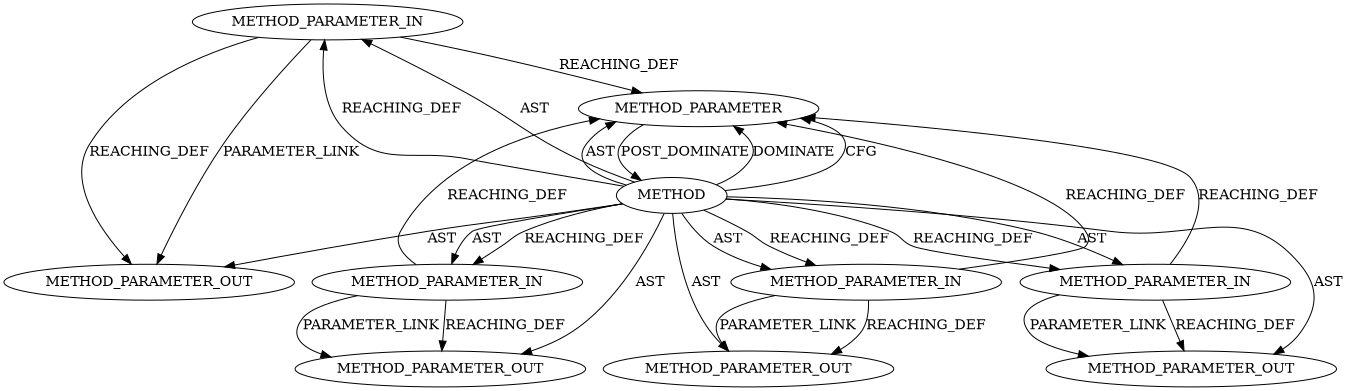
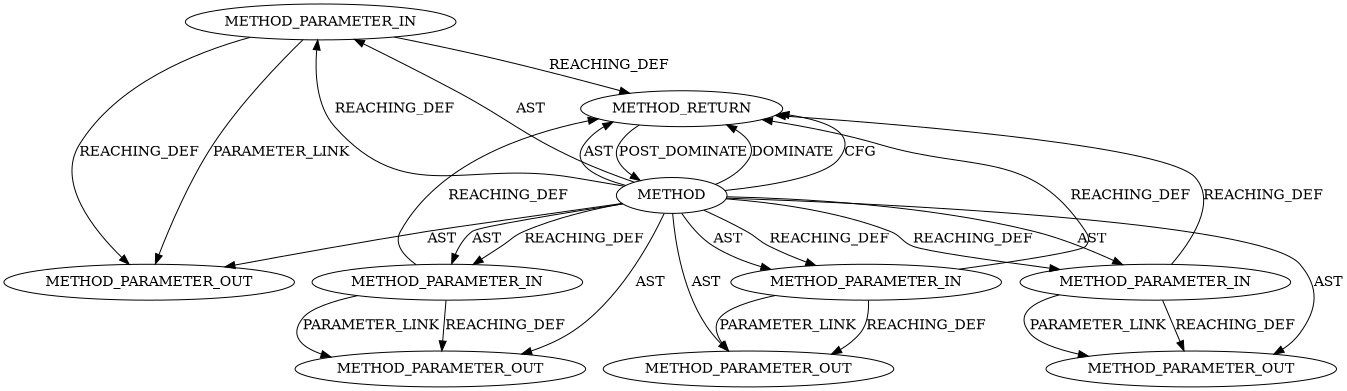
node "METHOD_PARAMETER": label "METHOD_PARAMETER" -> "METHOD_RETURN"
